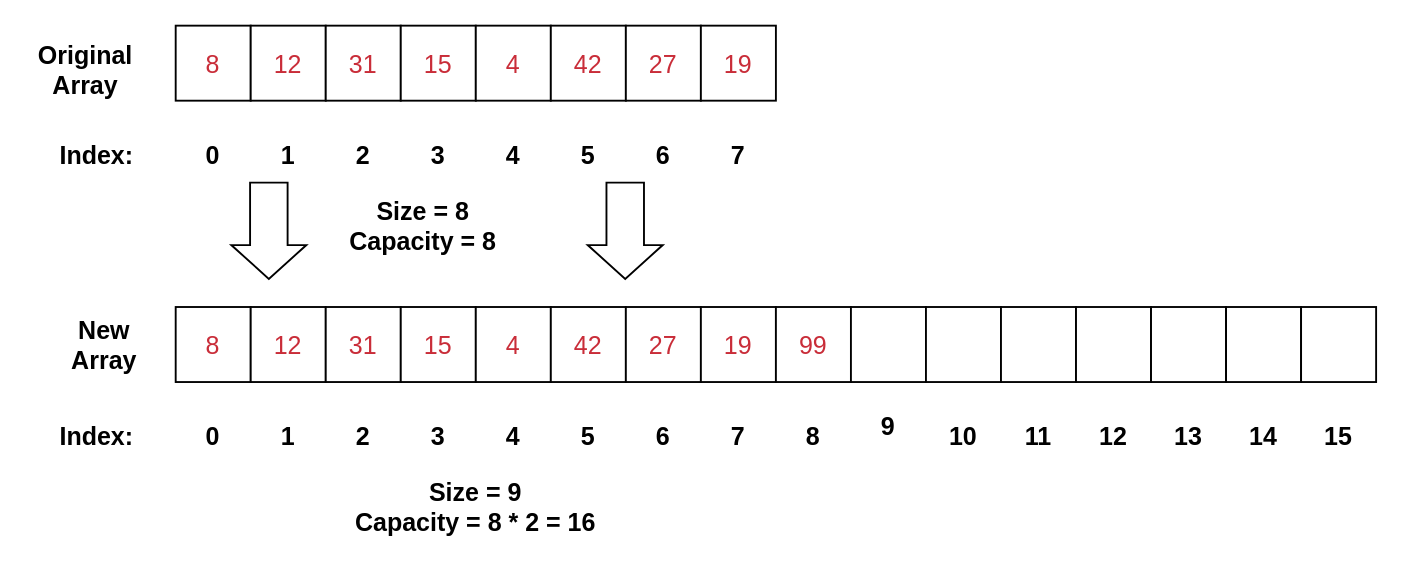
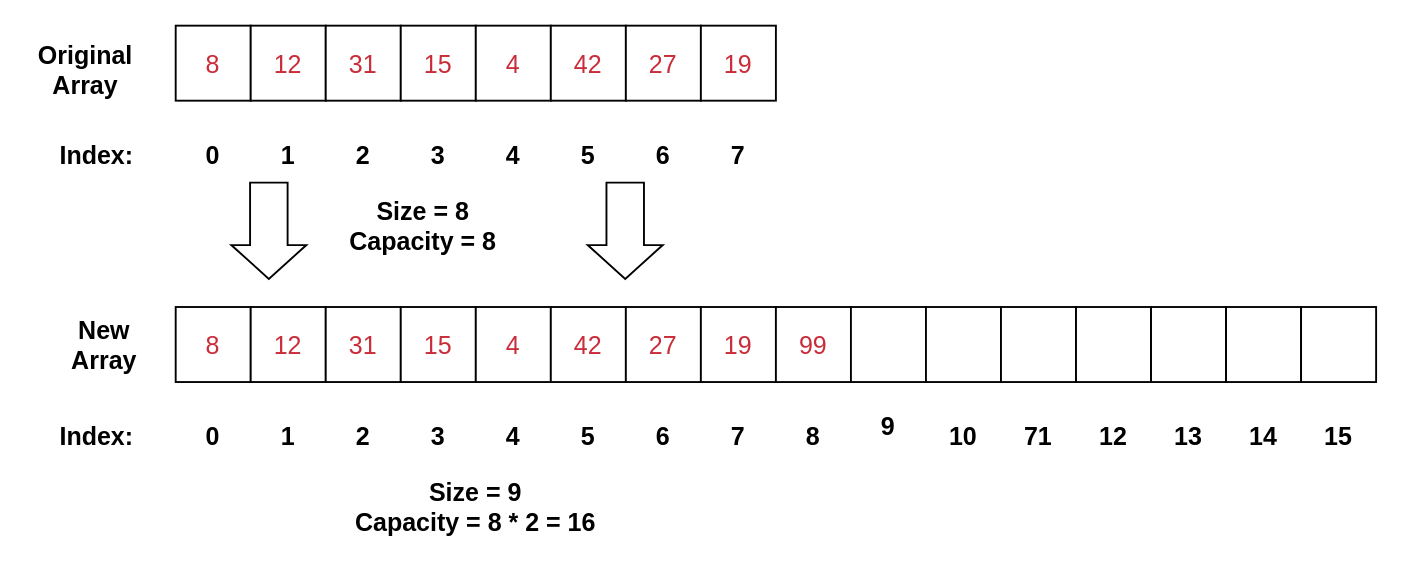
node "11": label "11" -> "71"
